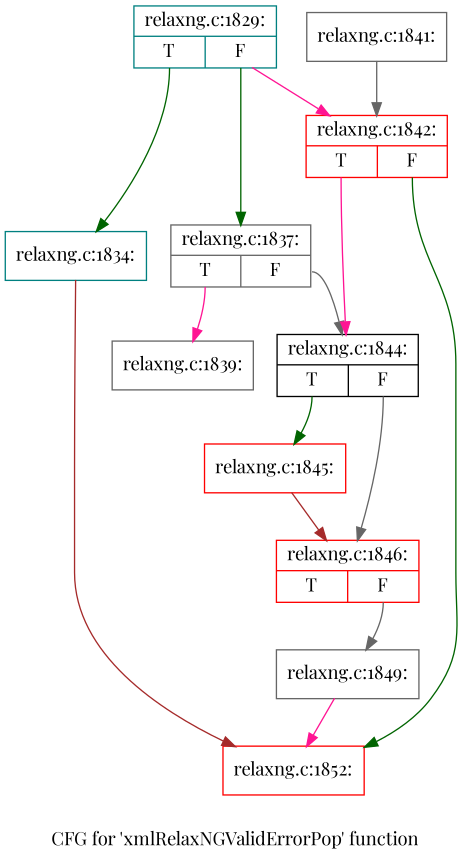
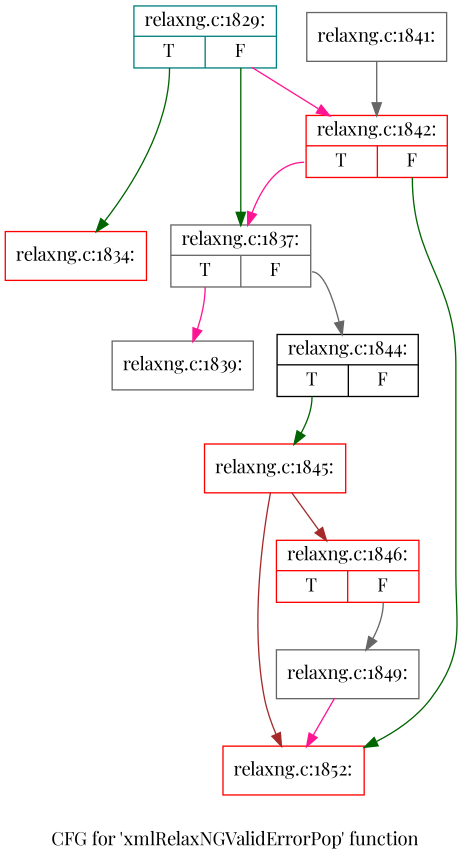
edge "relaxng.c:1842:" -> "relaxng.c:1844:": now "relaxng.c:1842:" -> "relaxng.c:1837:"
node "relaxng.c:1834:": color teal -> red
edge "relaxng.c:1844:" -> "relaxng.c:1846:": removed
edge "relaxng.c:1834:" -> "relaxng.c:1852:": now "relaxng.c:1845:" -> "relaxng.c:1852:"
